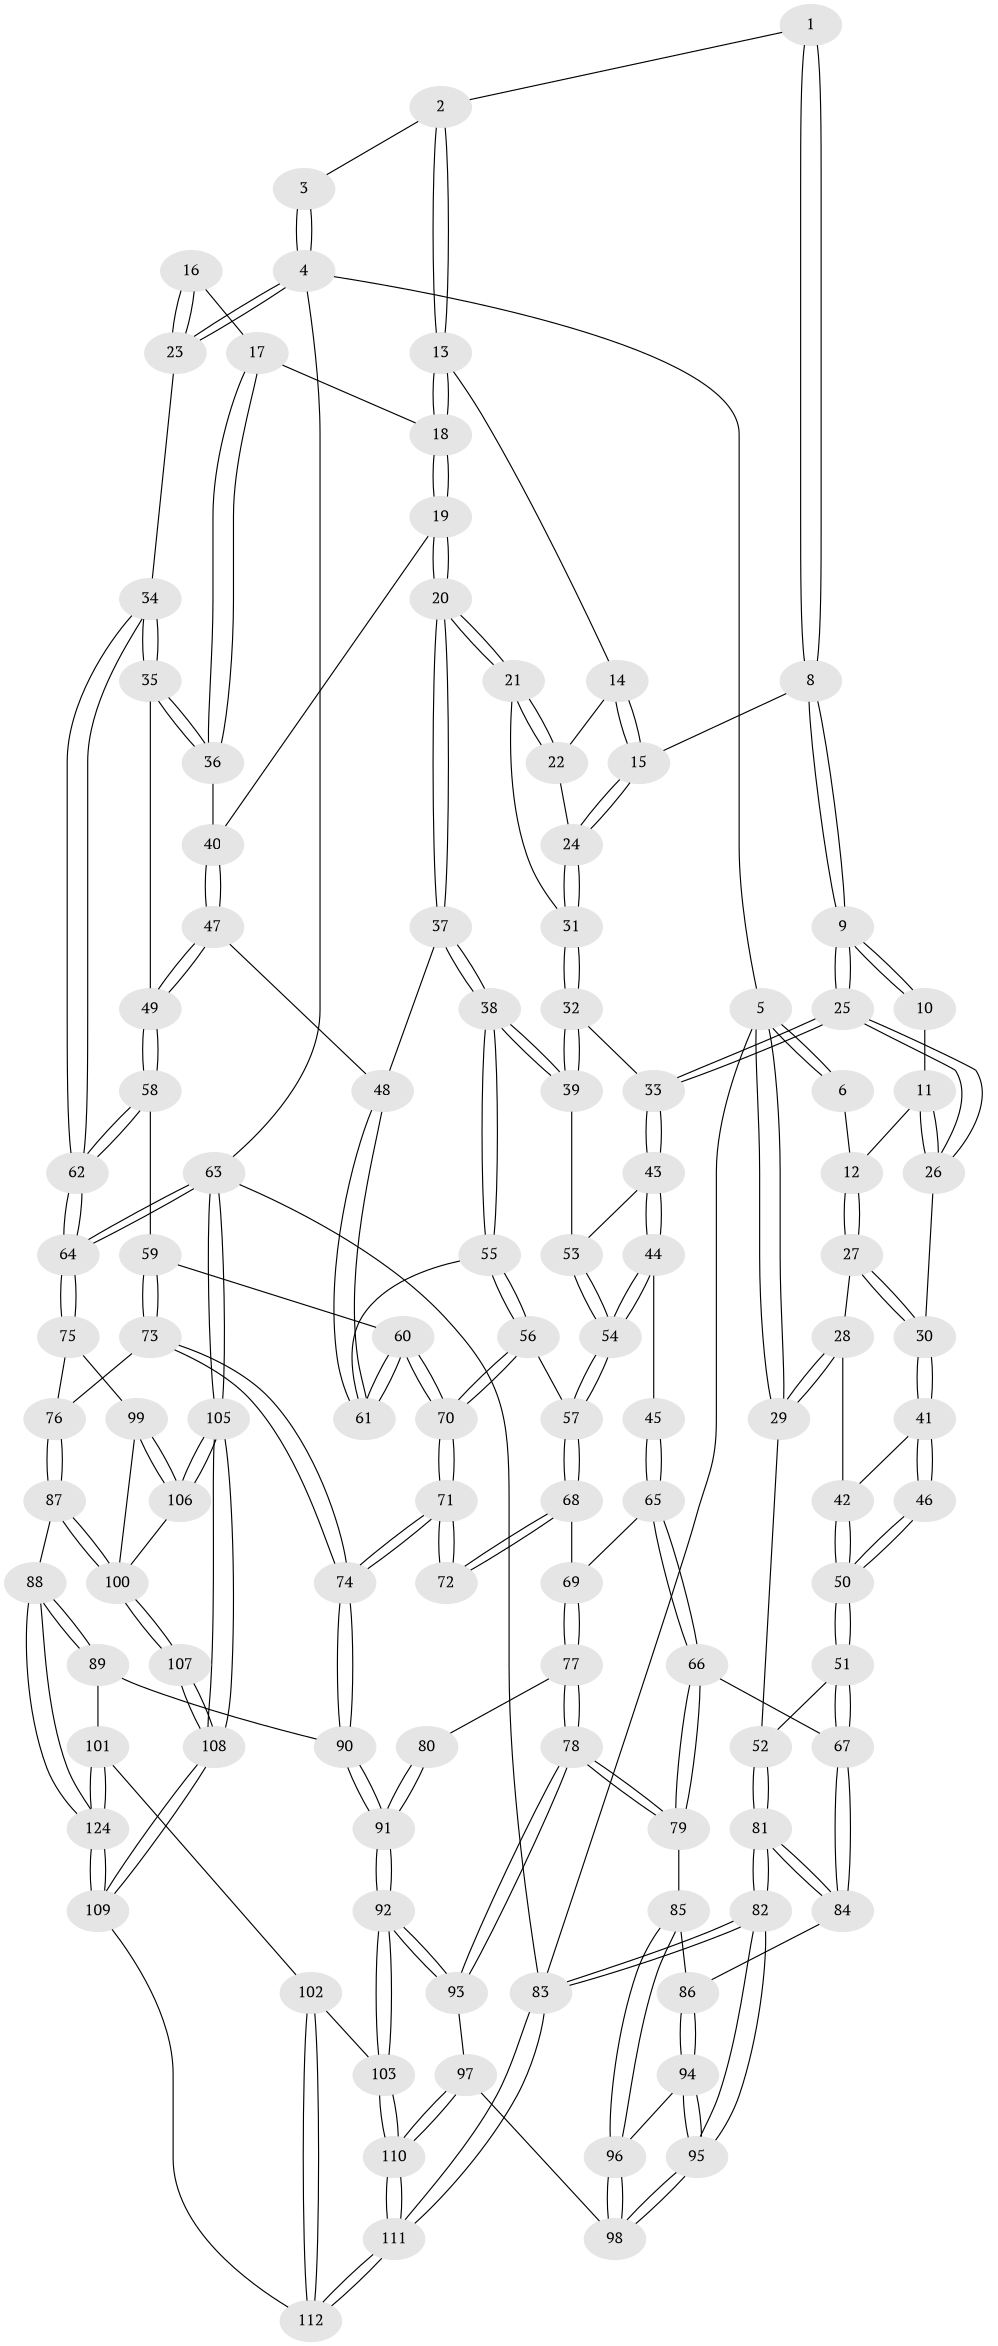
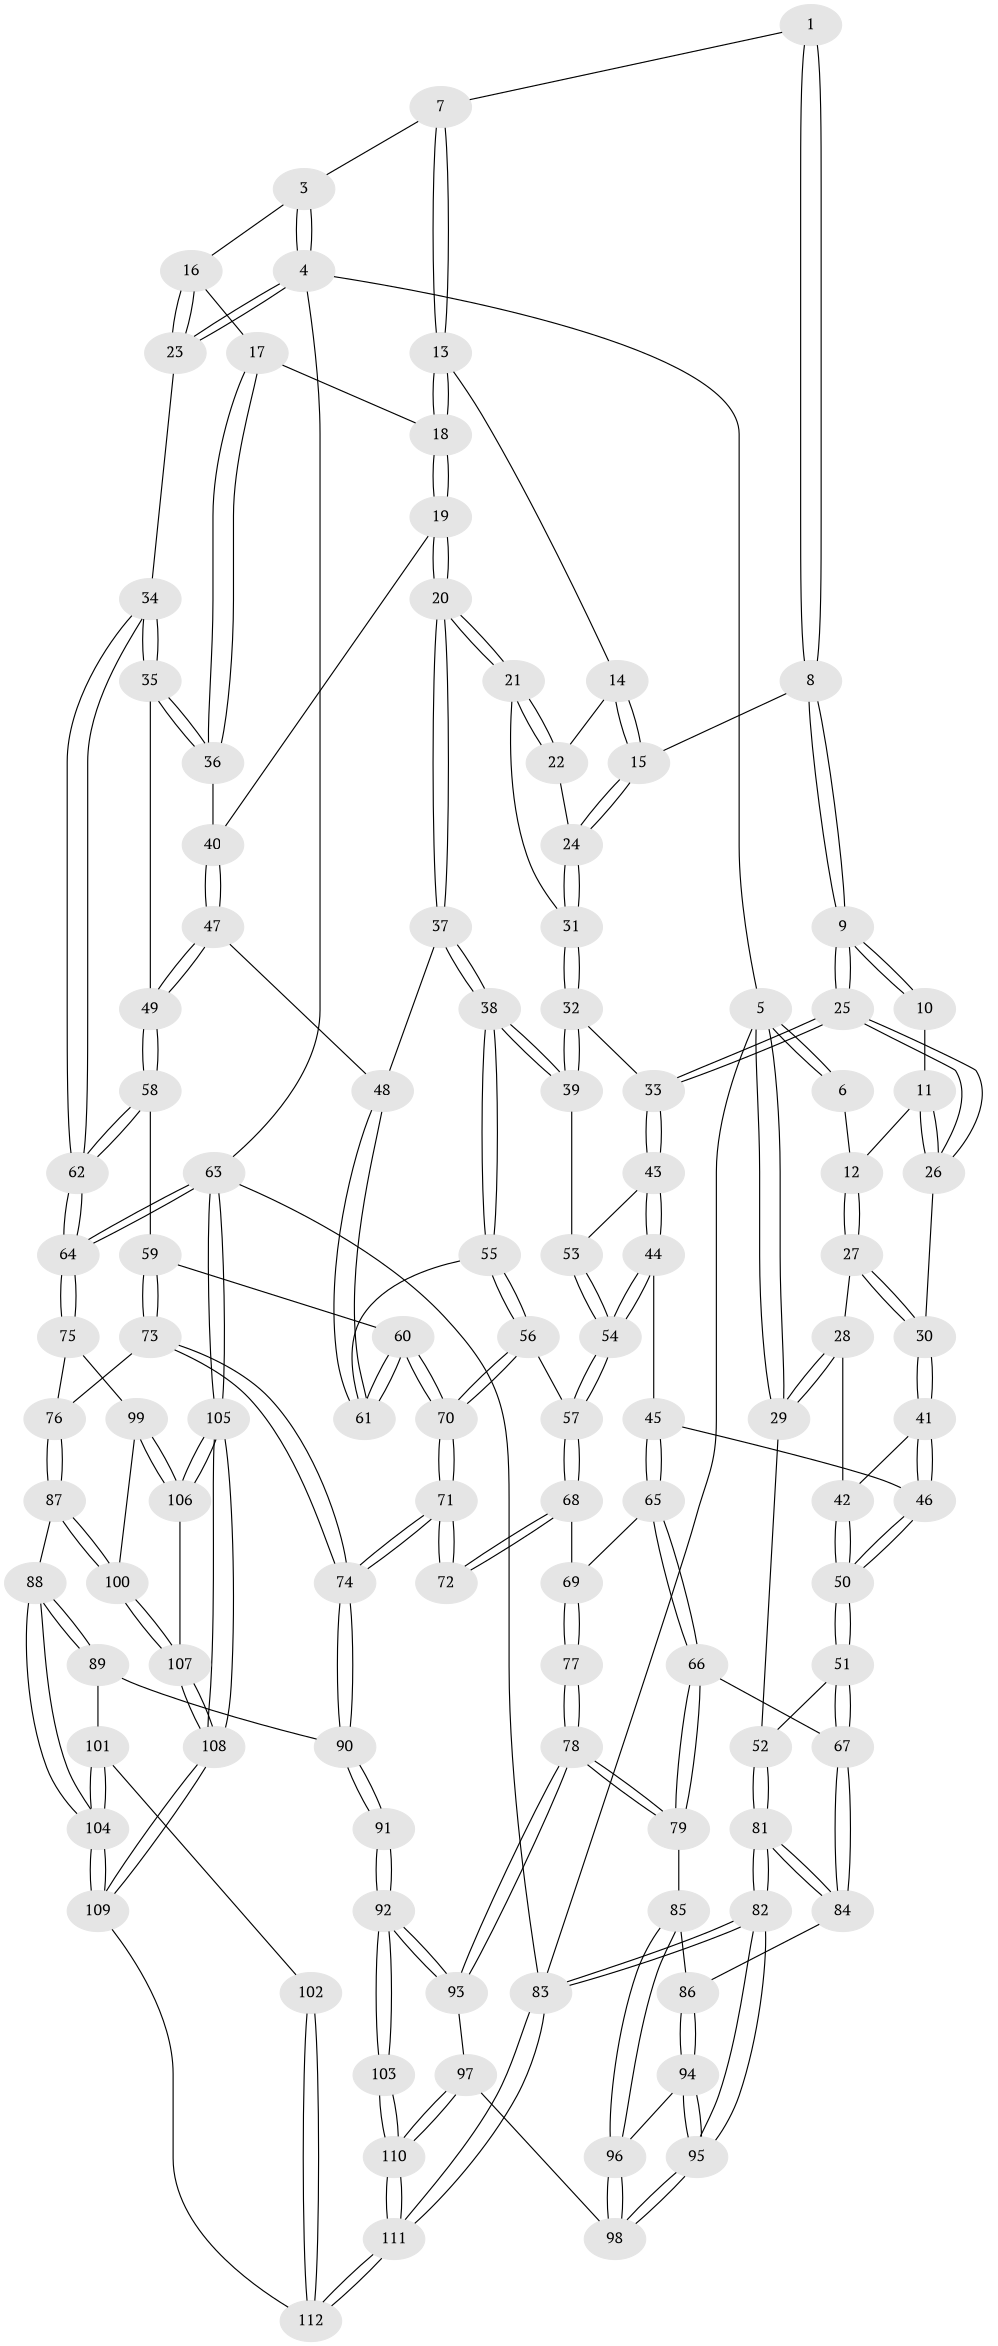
node "2": label "2" -> "7"
edge "3" -- "16": added
edge "45" -- "46": added
edge "106" -- "100": now "106" -- "107"
node "80": removed
node "124": label "124" -> "104"
edge "102" -- "103": removed
